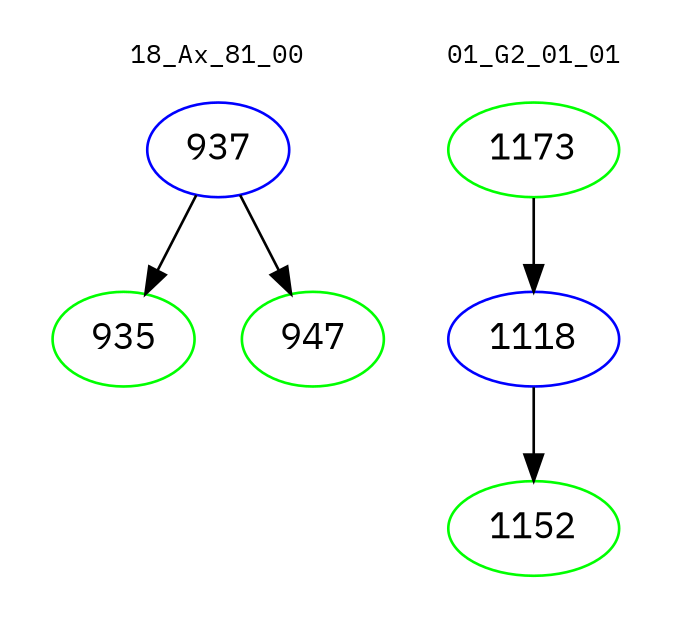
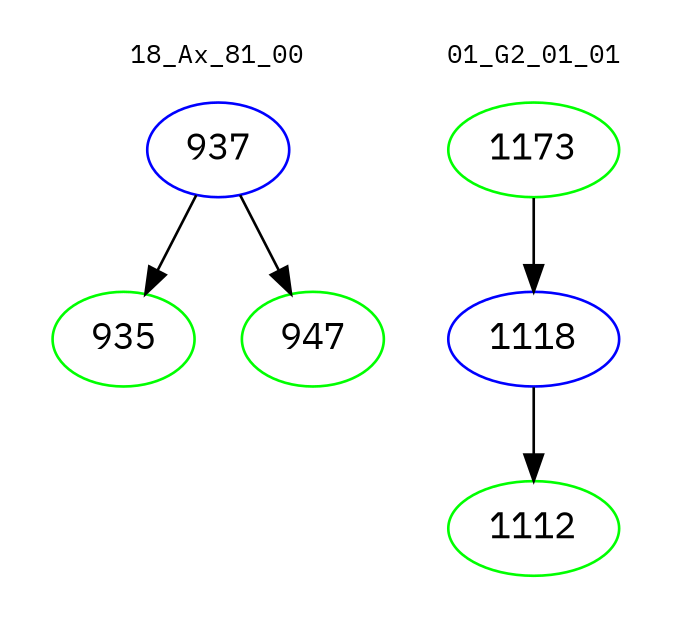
node "1152": label "1152" -> "1112"
